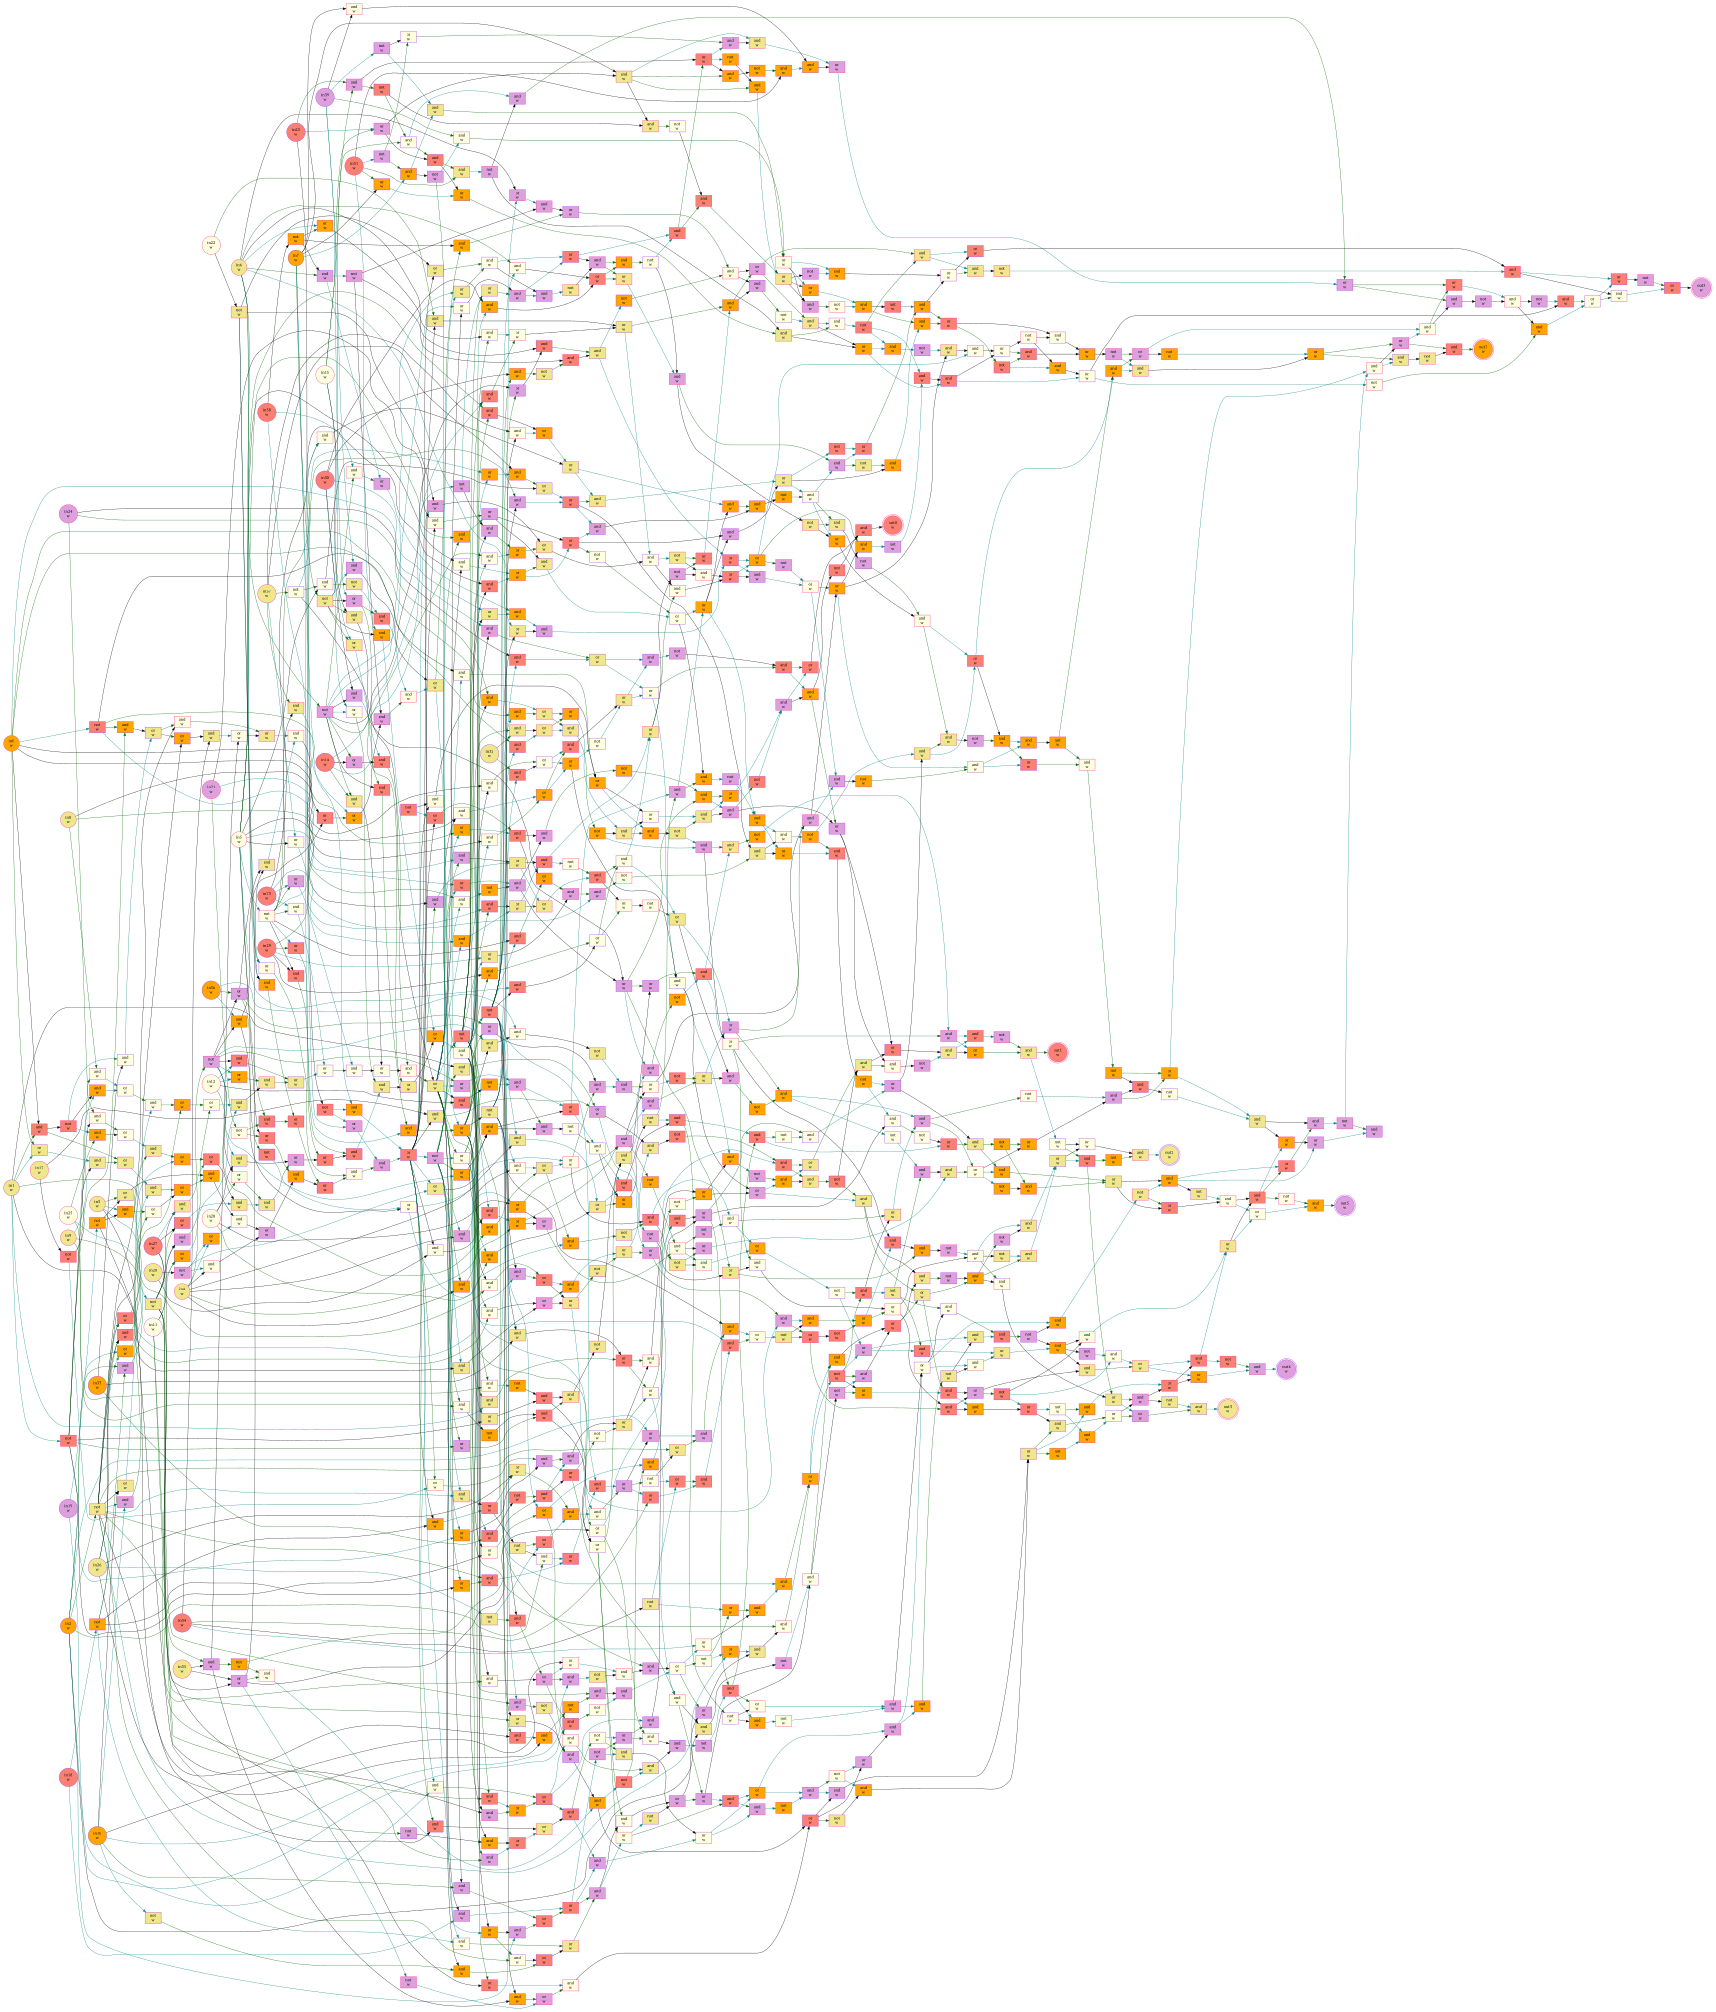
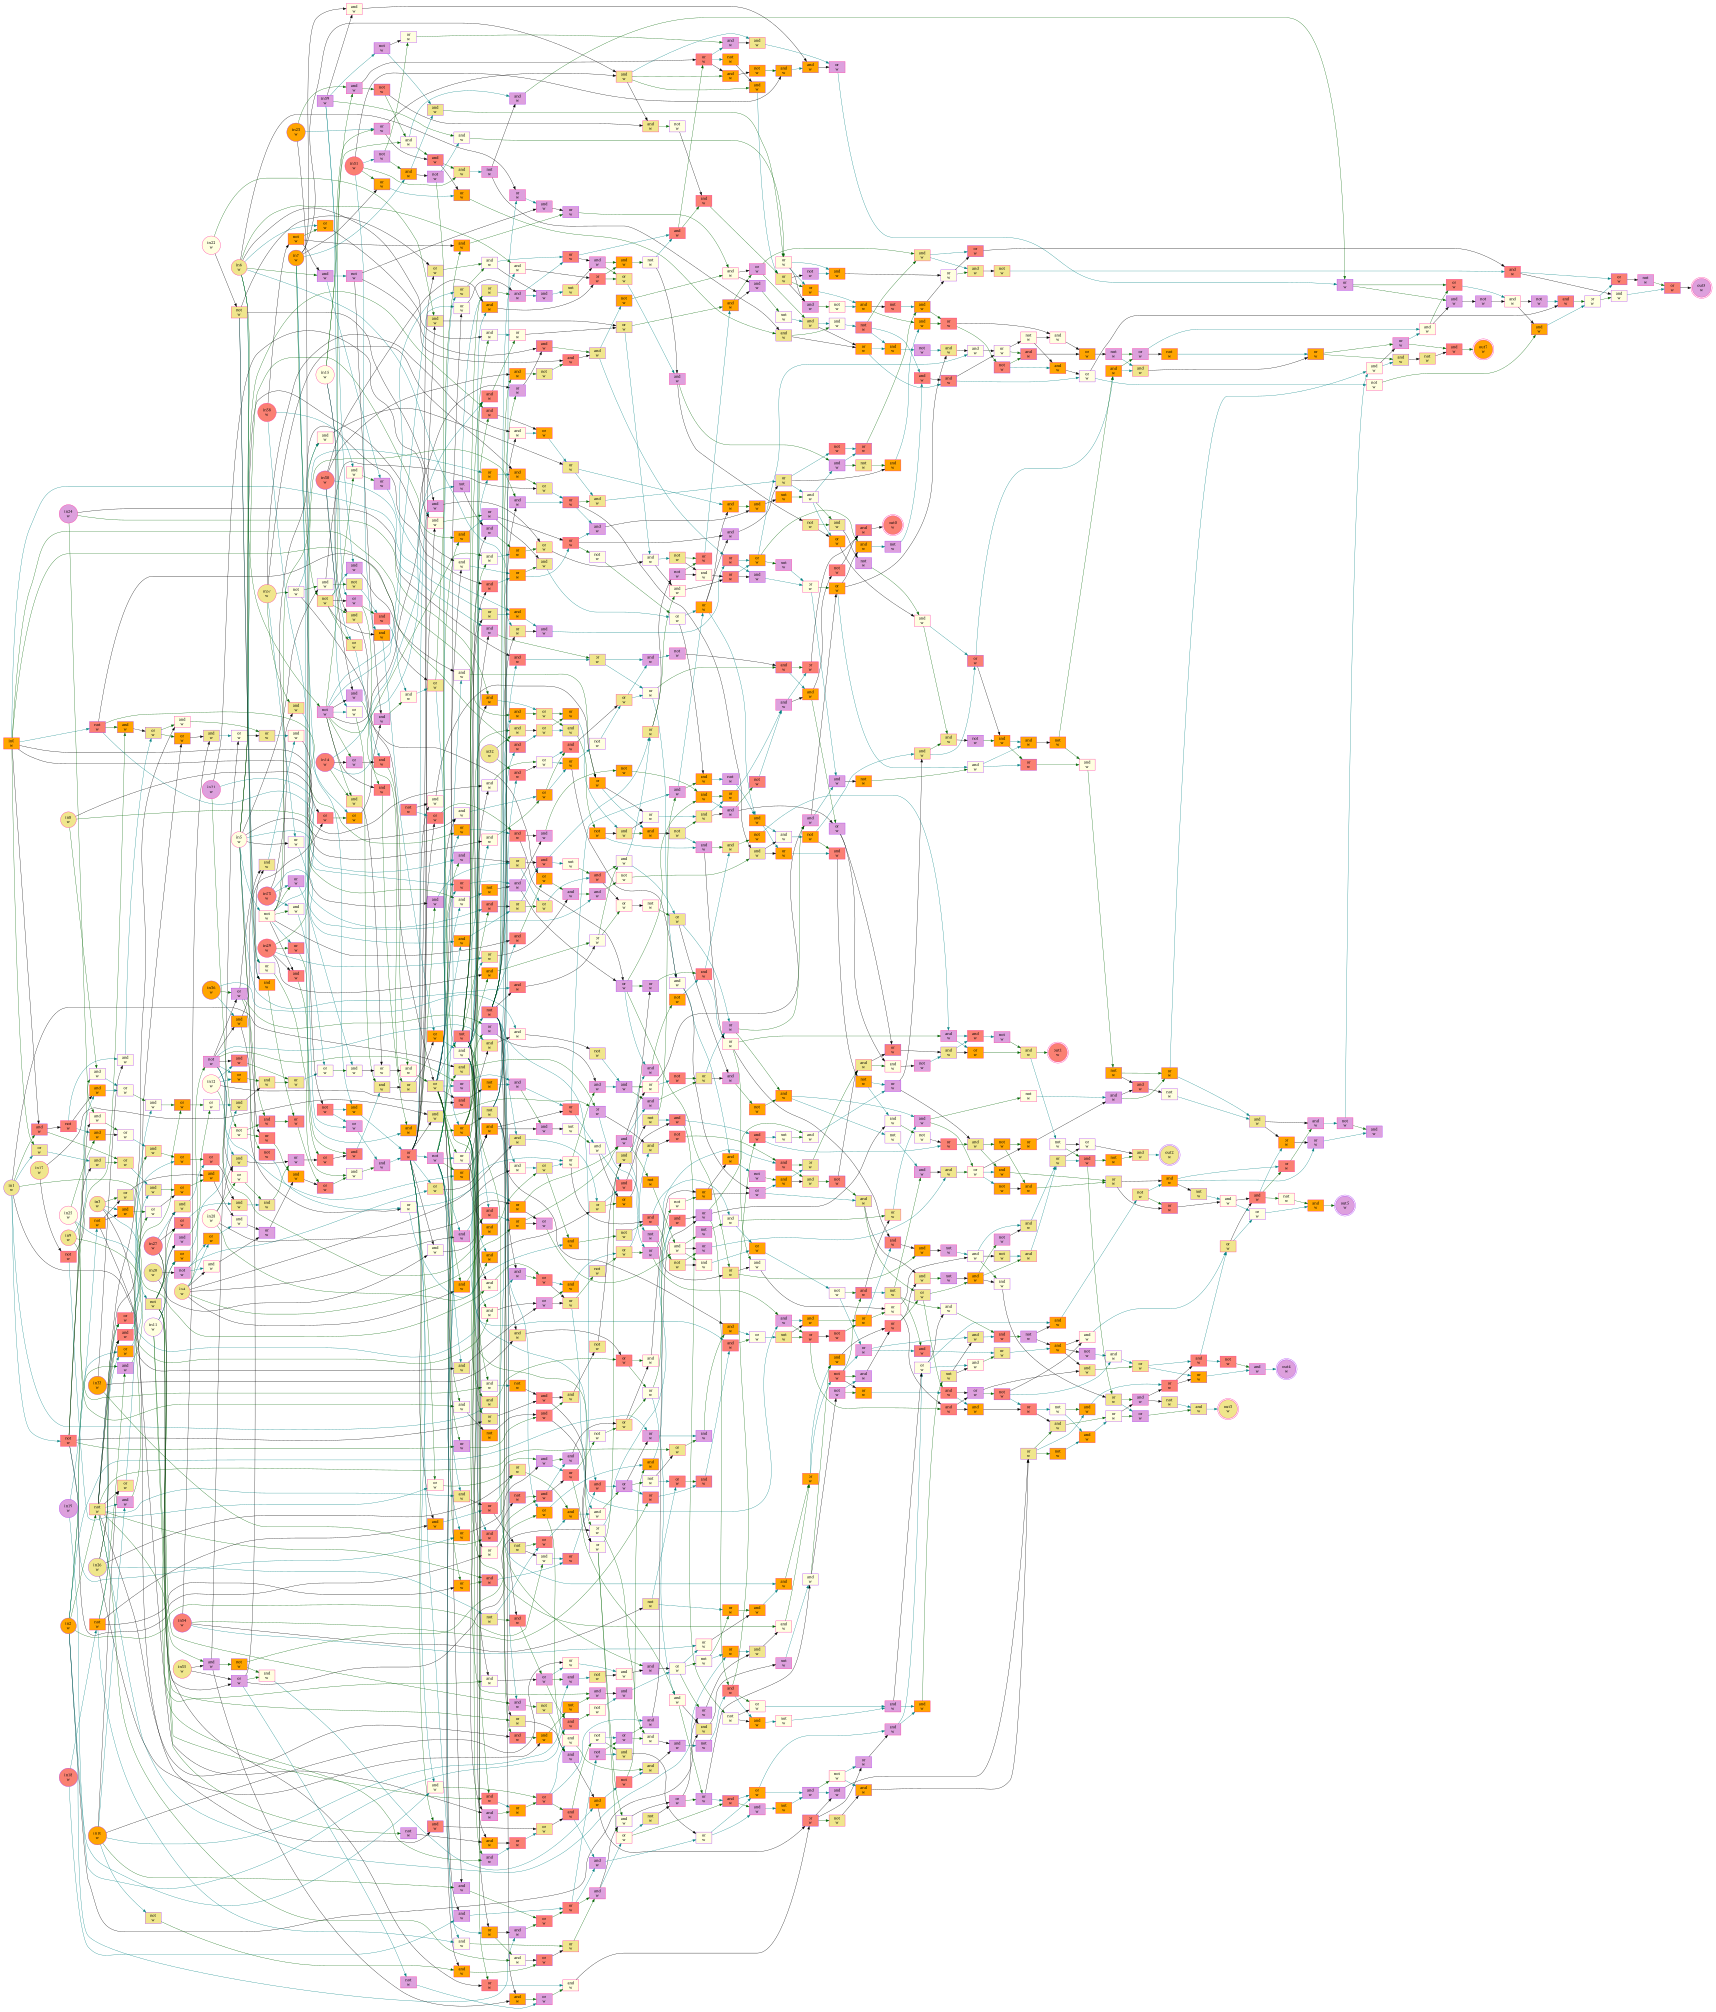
node "in39 w": shape circle -> box
node "in23 w": fillcolor salmon -> orange
node "in0 w": shape circle -> box
